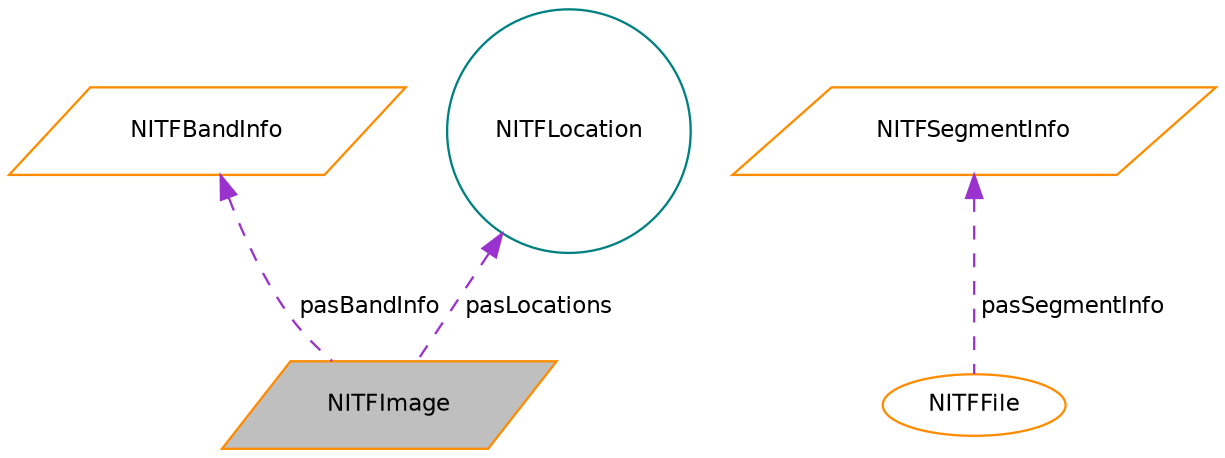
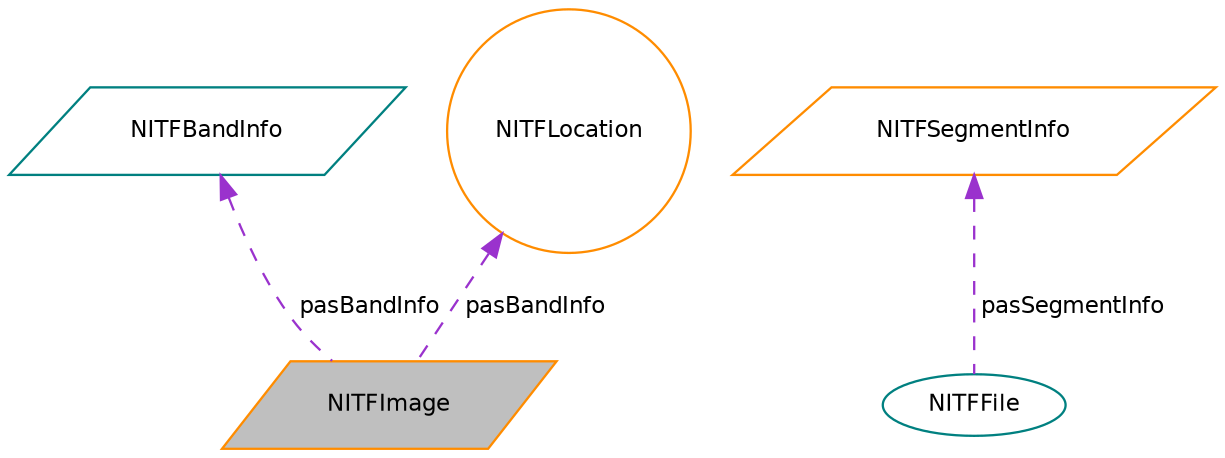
node "NITFBandInfo": color darkorange -> teal
node "NITFLocation": color teal -> darkorange
edge "NITFImage" -> "NITFLocation": label " pasLocations" -> " pasBandInfo"
node "NITFFile": color darkorange -> teal
